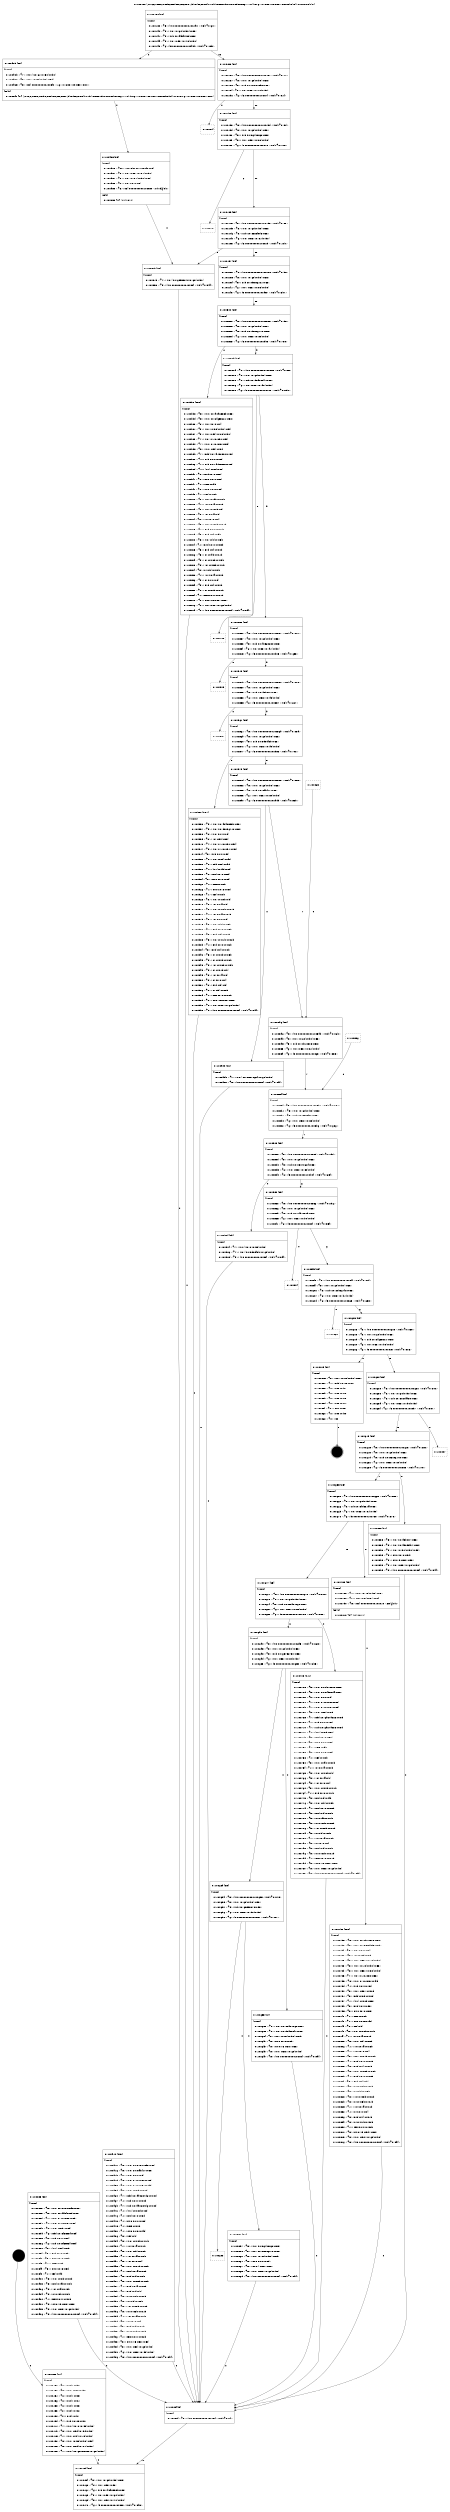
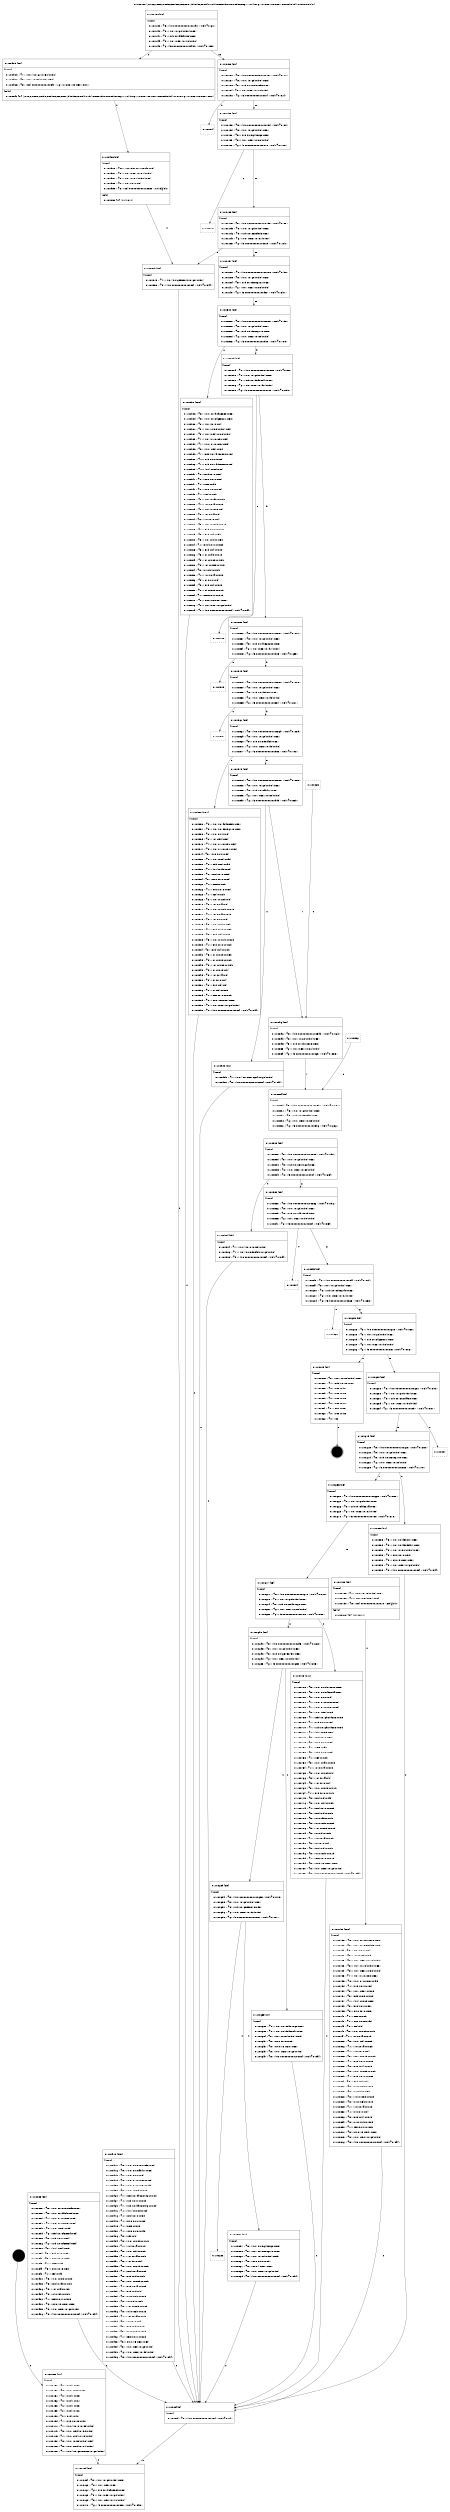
edge "0x4015af [25]" -> "0x4015c8 [25]": removed, label "7"
edge "0x40165e [25]" -> "0x4017a8 [13]": removed, label "1"
